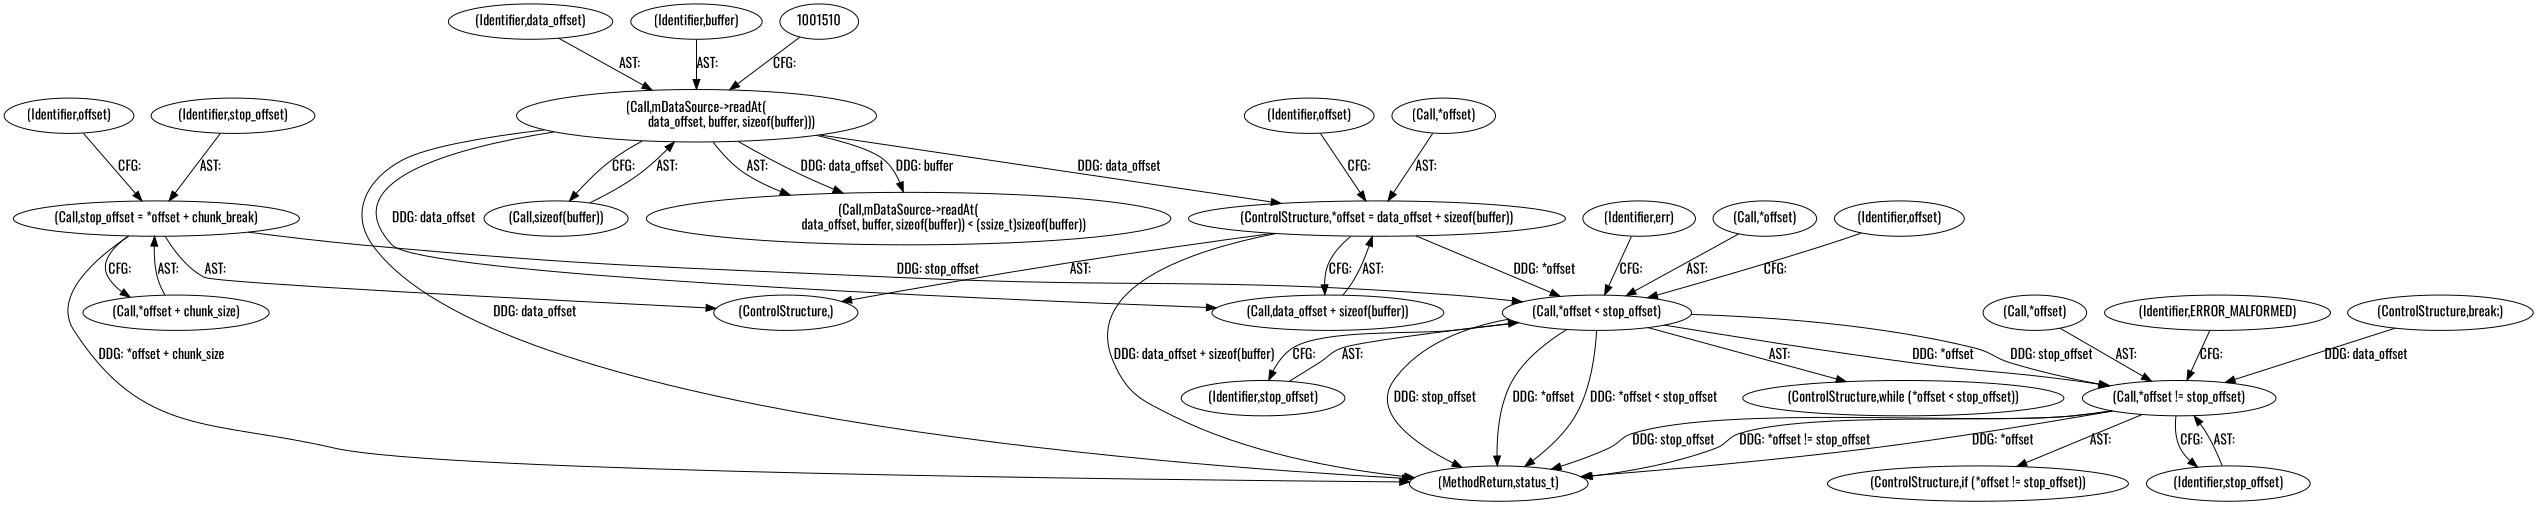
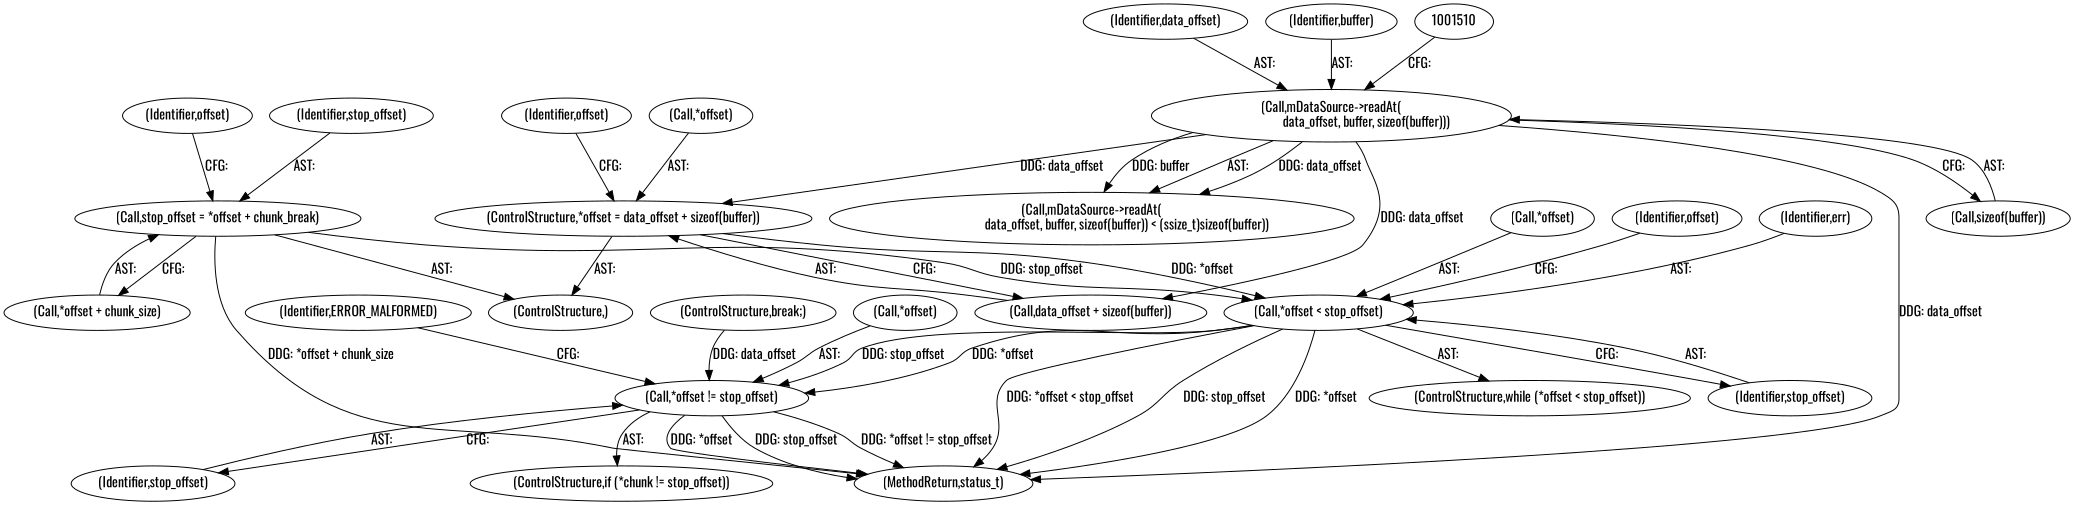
edge "(Identifier,err)" -> "(Call,*offset < stop_offset)": label "CFG: " -> "AST: "
edge "(ControlStructure,*offset = data_offset + sizeof(buffer))" -> "(MethodReturn,status_t)": removed, label "DDG: data_offset + sizeof(buffer)"
node "(ControlStructure,if (*offset != stop_offset))": label "(ControlStructure,if (*offset != stop_offset))" -> "(ControlStructure,if (*chunk != stop_offset))"
